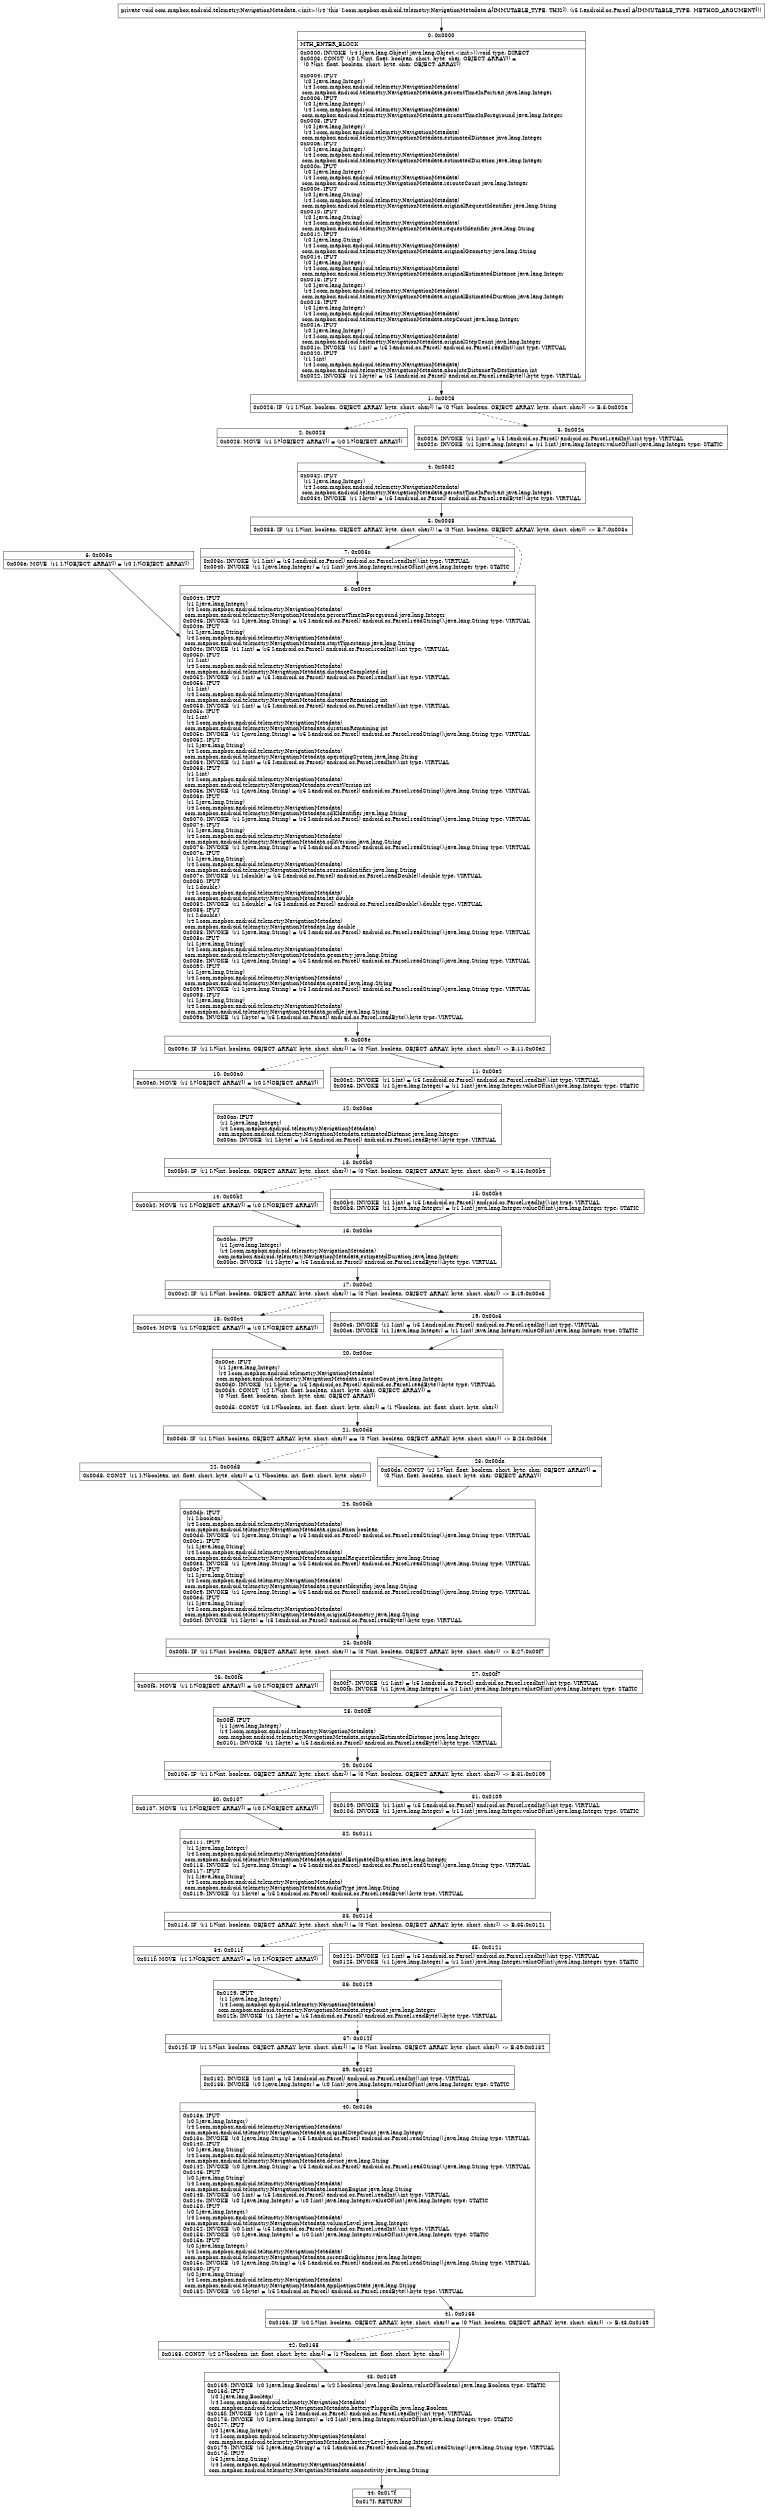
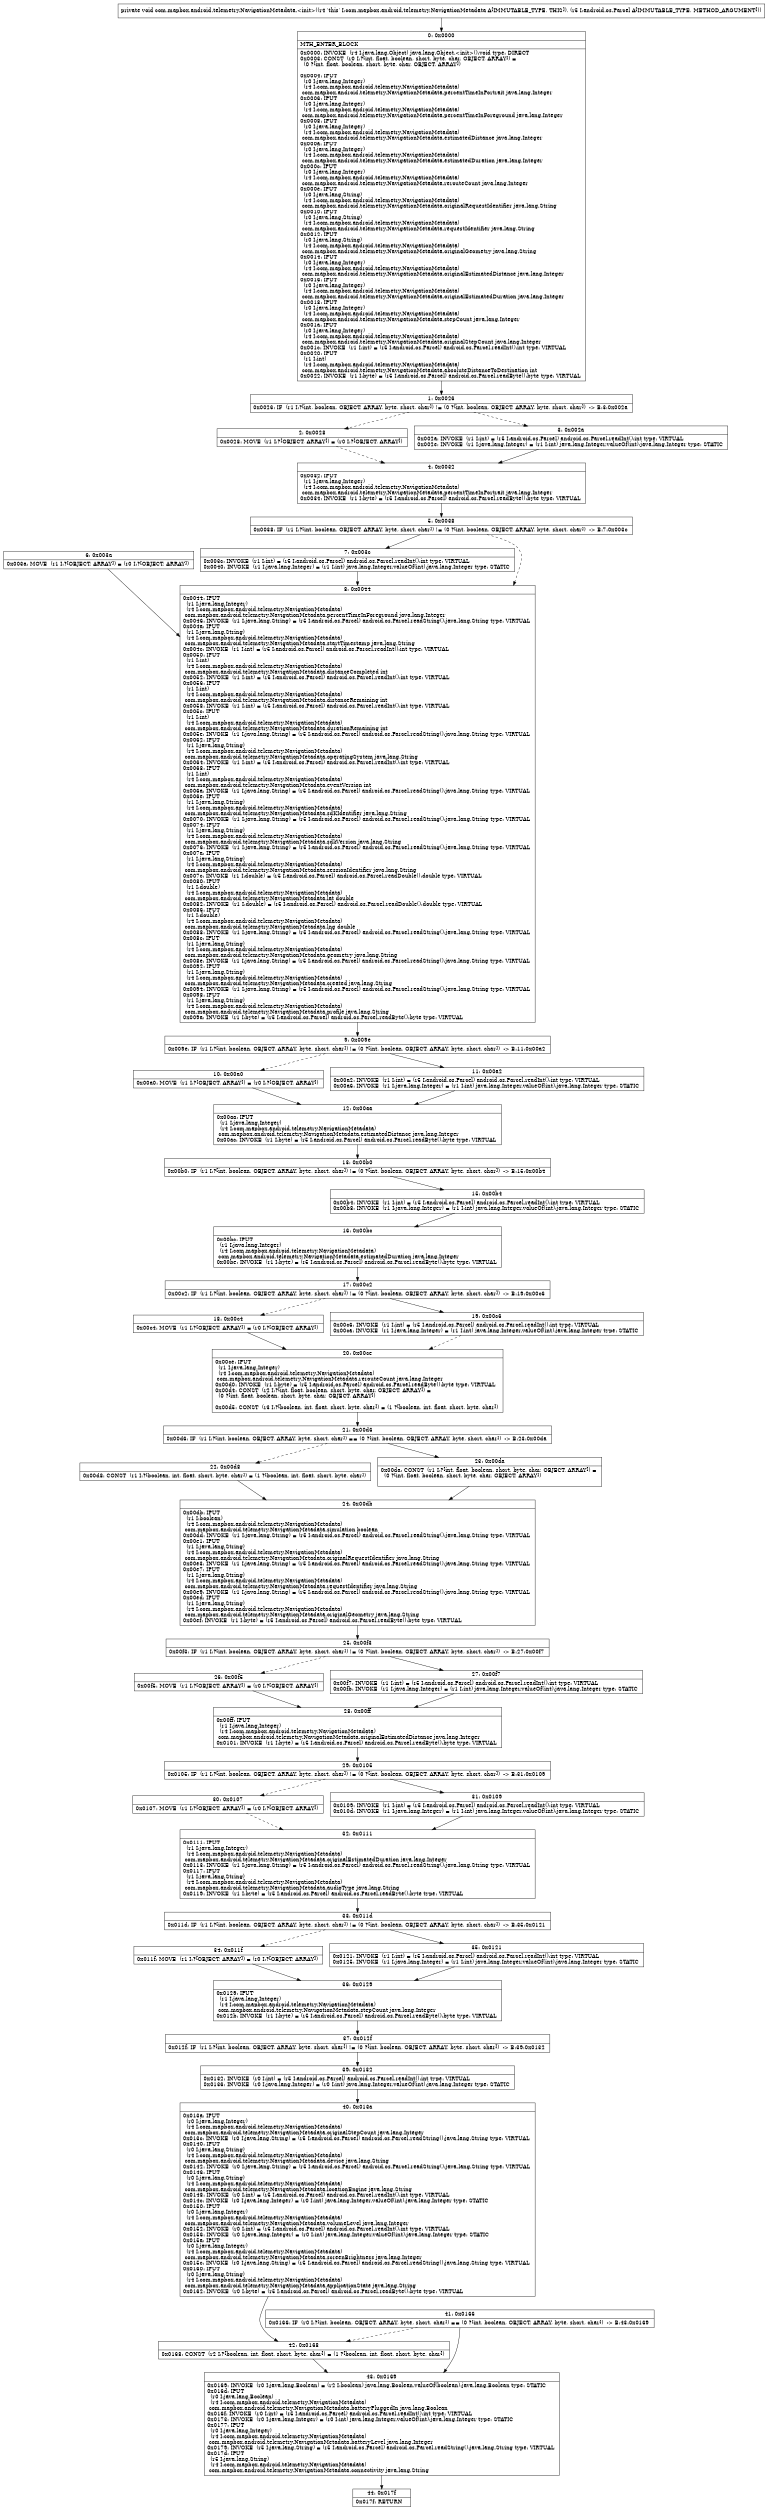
edge "2: 0x0028" -> "4: 0x0032": style solid -> dashed
node "14: 0x00b2": removed
edge "19: 0x00c6" -> "20: 0x00ce": style solid -> dashed
edge "30: 0x0107" -> "32: 0x0111": style solid -> dashed
edge "36: 0x0129" -> "37: 0x012f": style dashed -> solid
edge "40: 0x013a" -> "41: 0x0166": now "40: 0x013a" -> "42: 0x0168"
